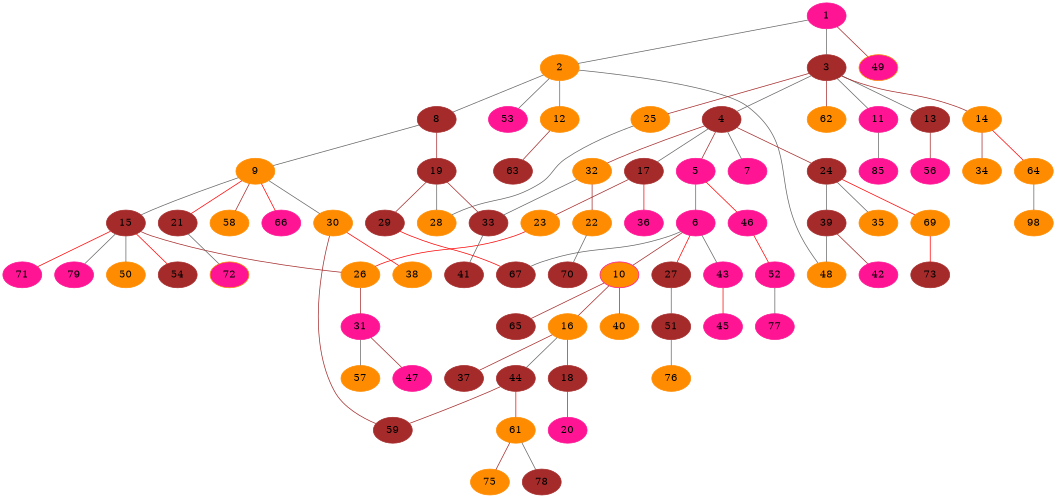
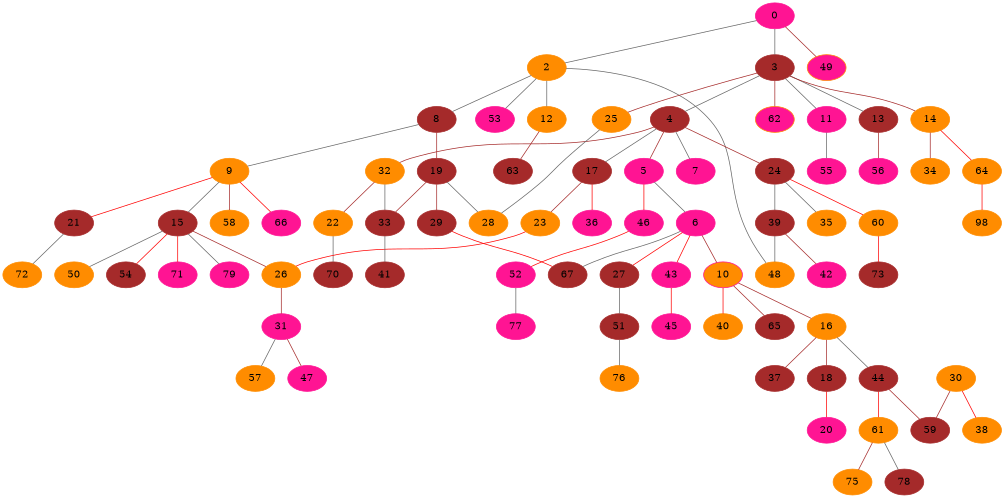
node "1": label "1" -> "0"
node "62": fillcolor darkorange -> deeppink
node "85": label "85" -> "55"
edge "9" -- "30": removed
edge "64" -- "98": color gray40 -> red
node "69": label "69" -> "60"
edge "6" -- "43": color gray40 -> red
node "72": fillcolor deeppink -> darkorange
